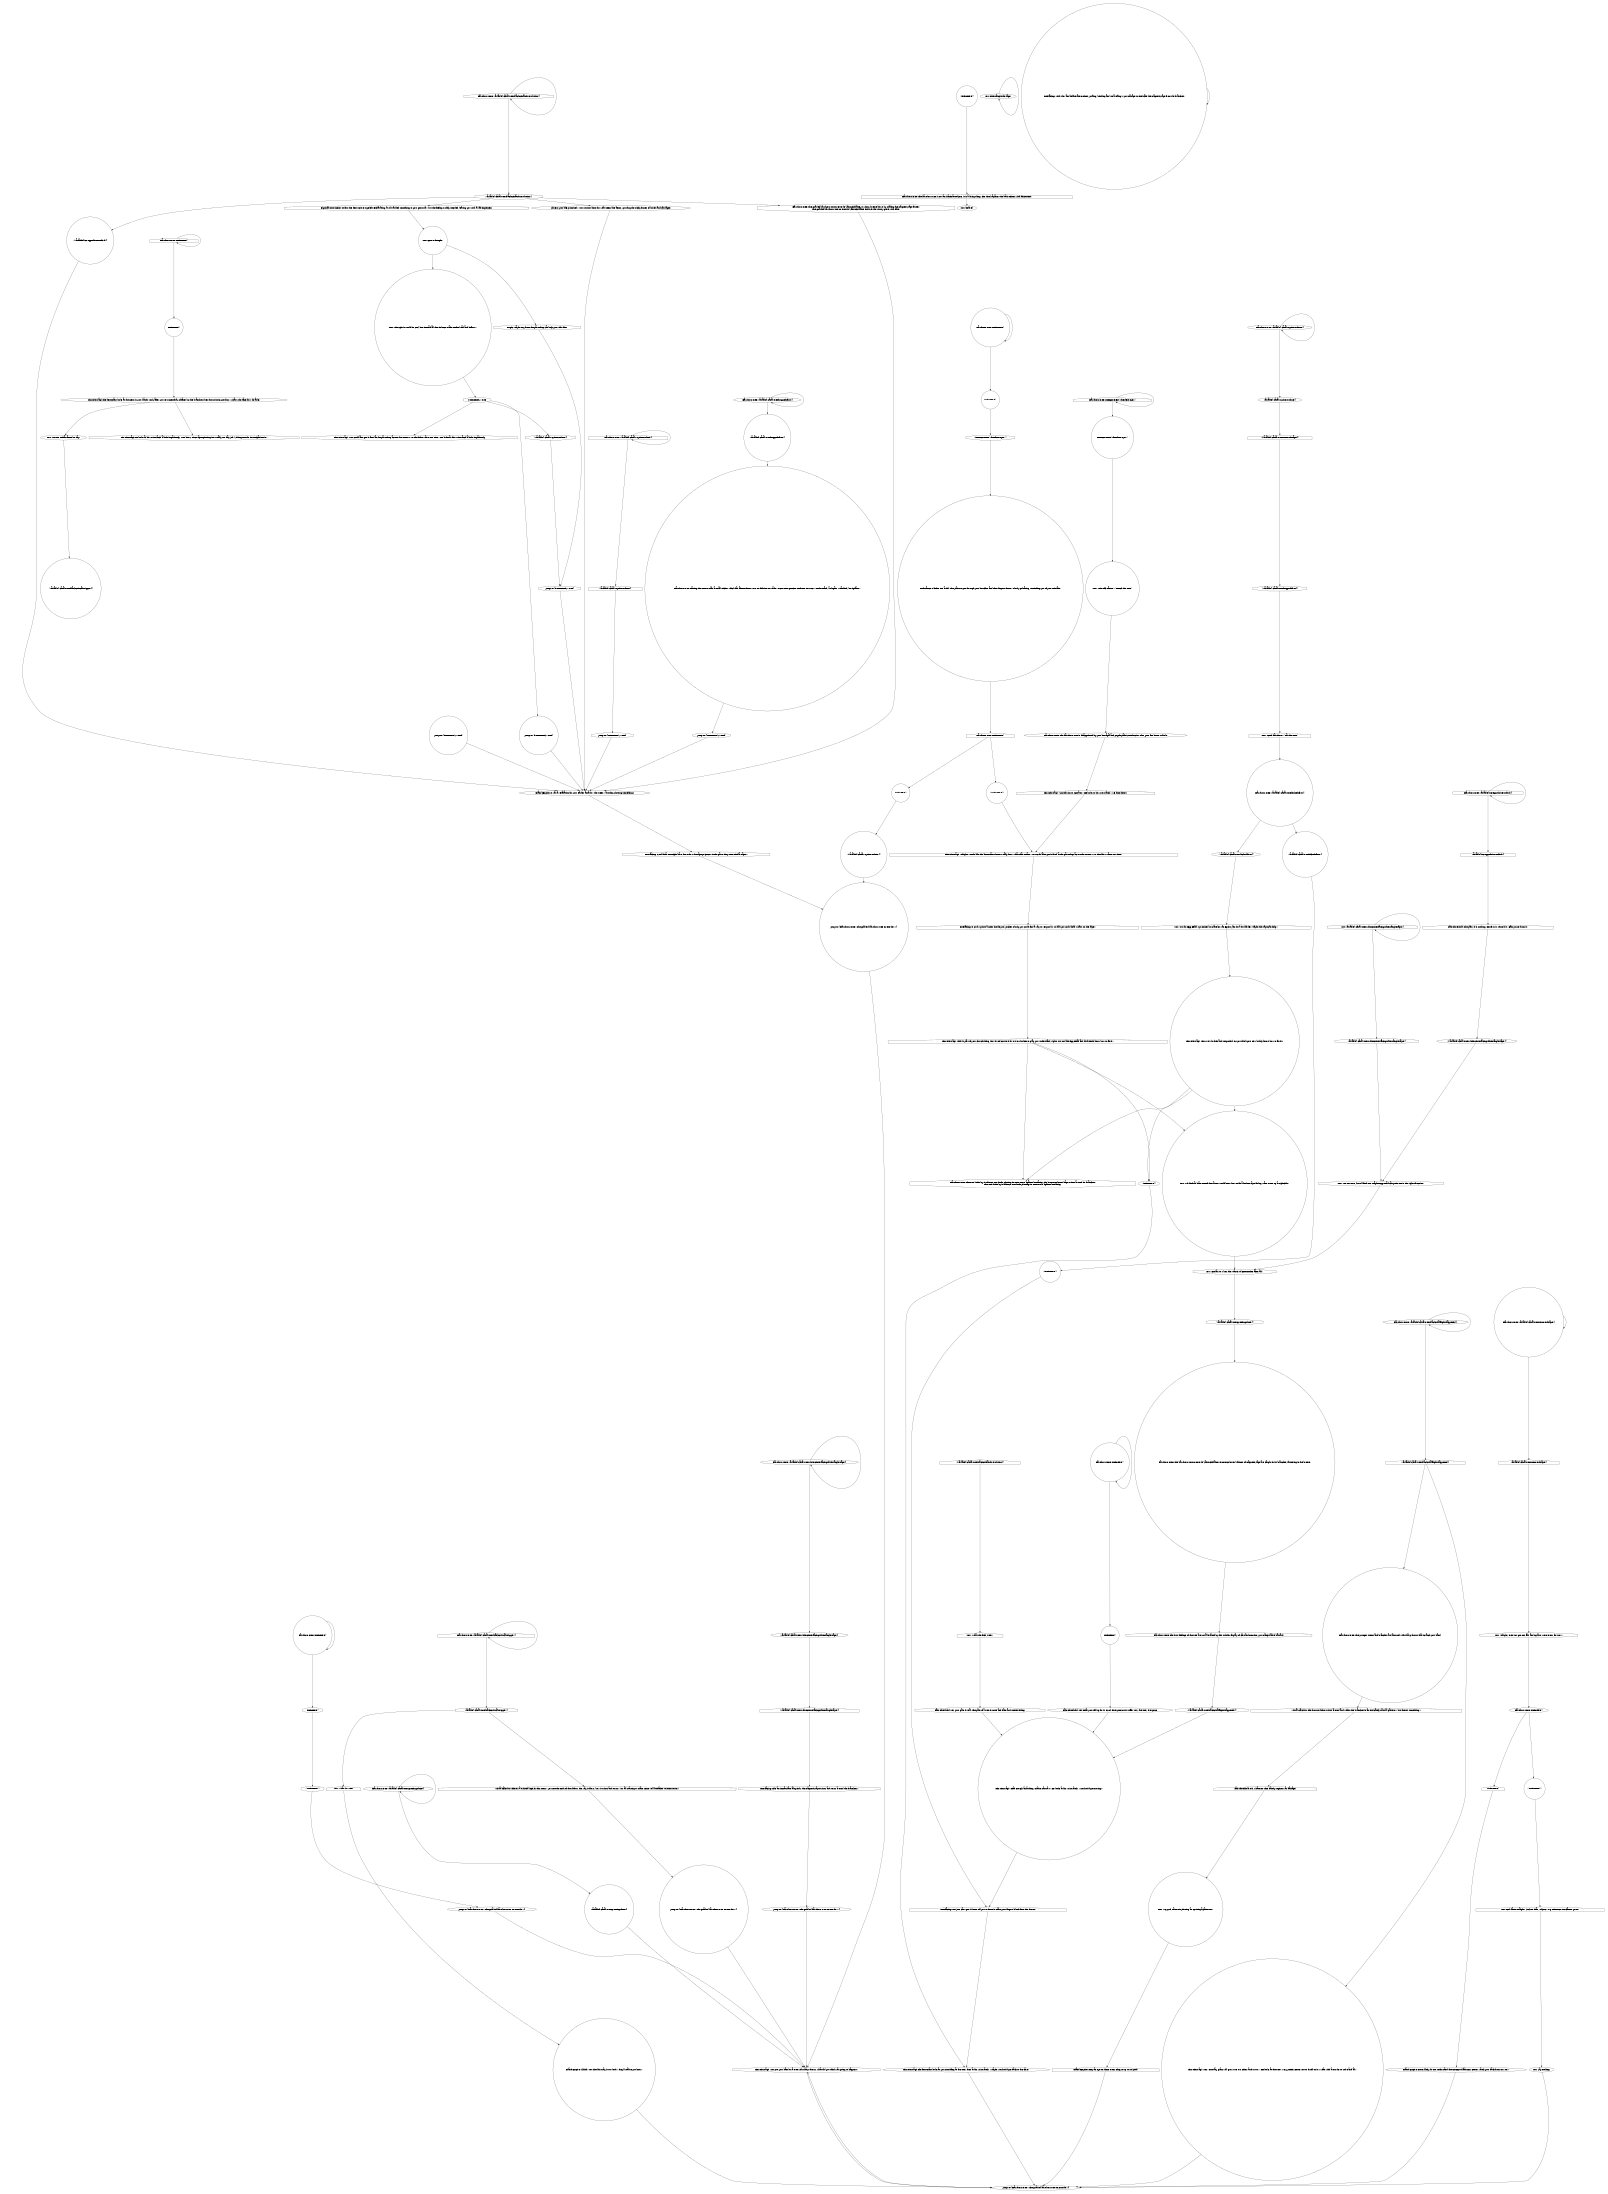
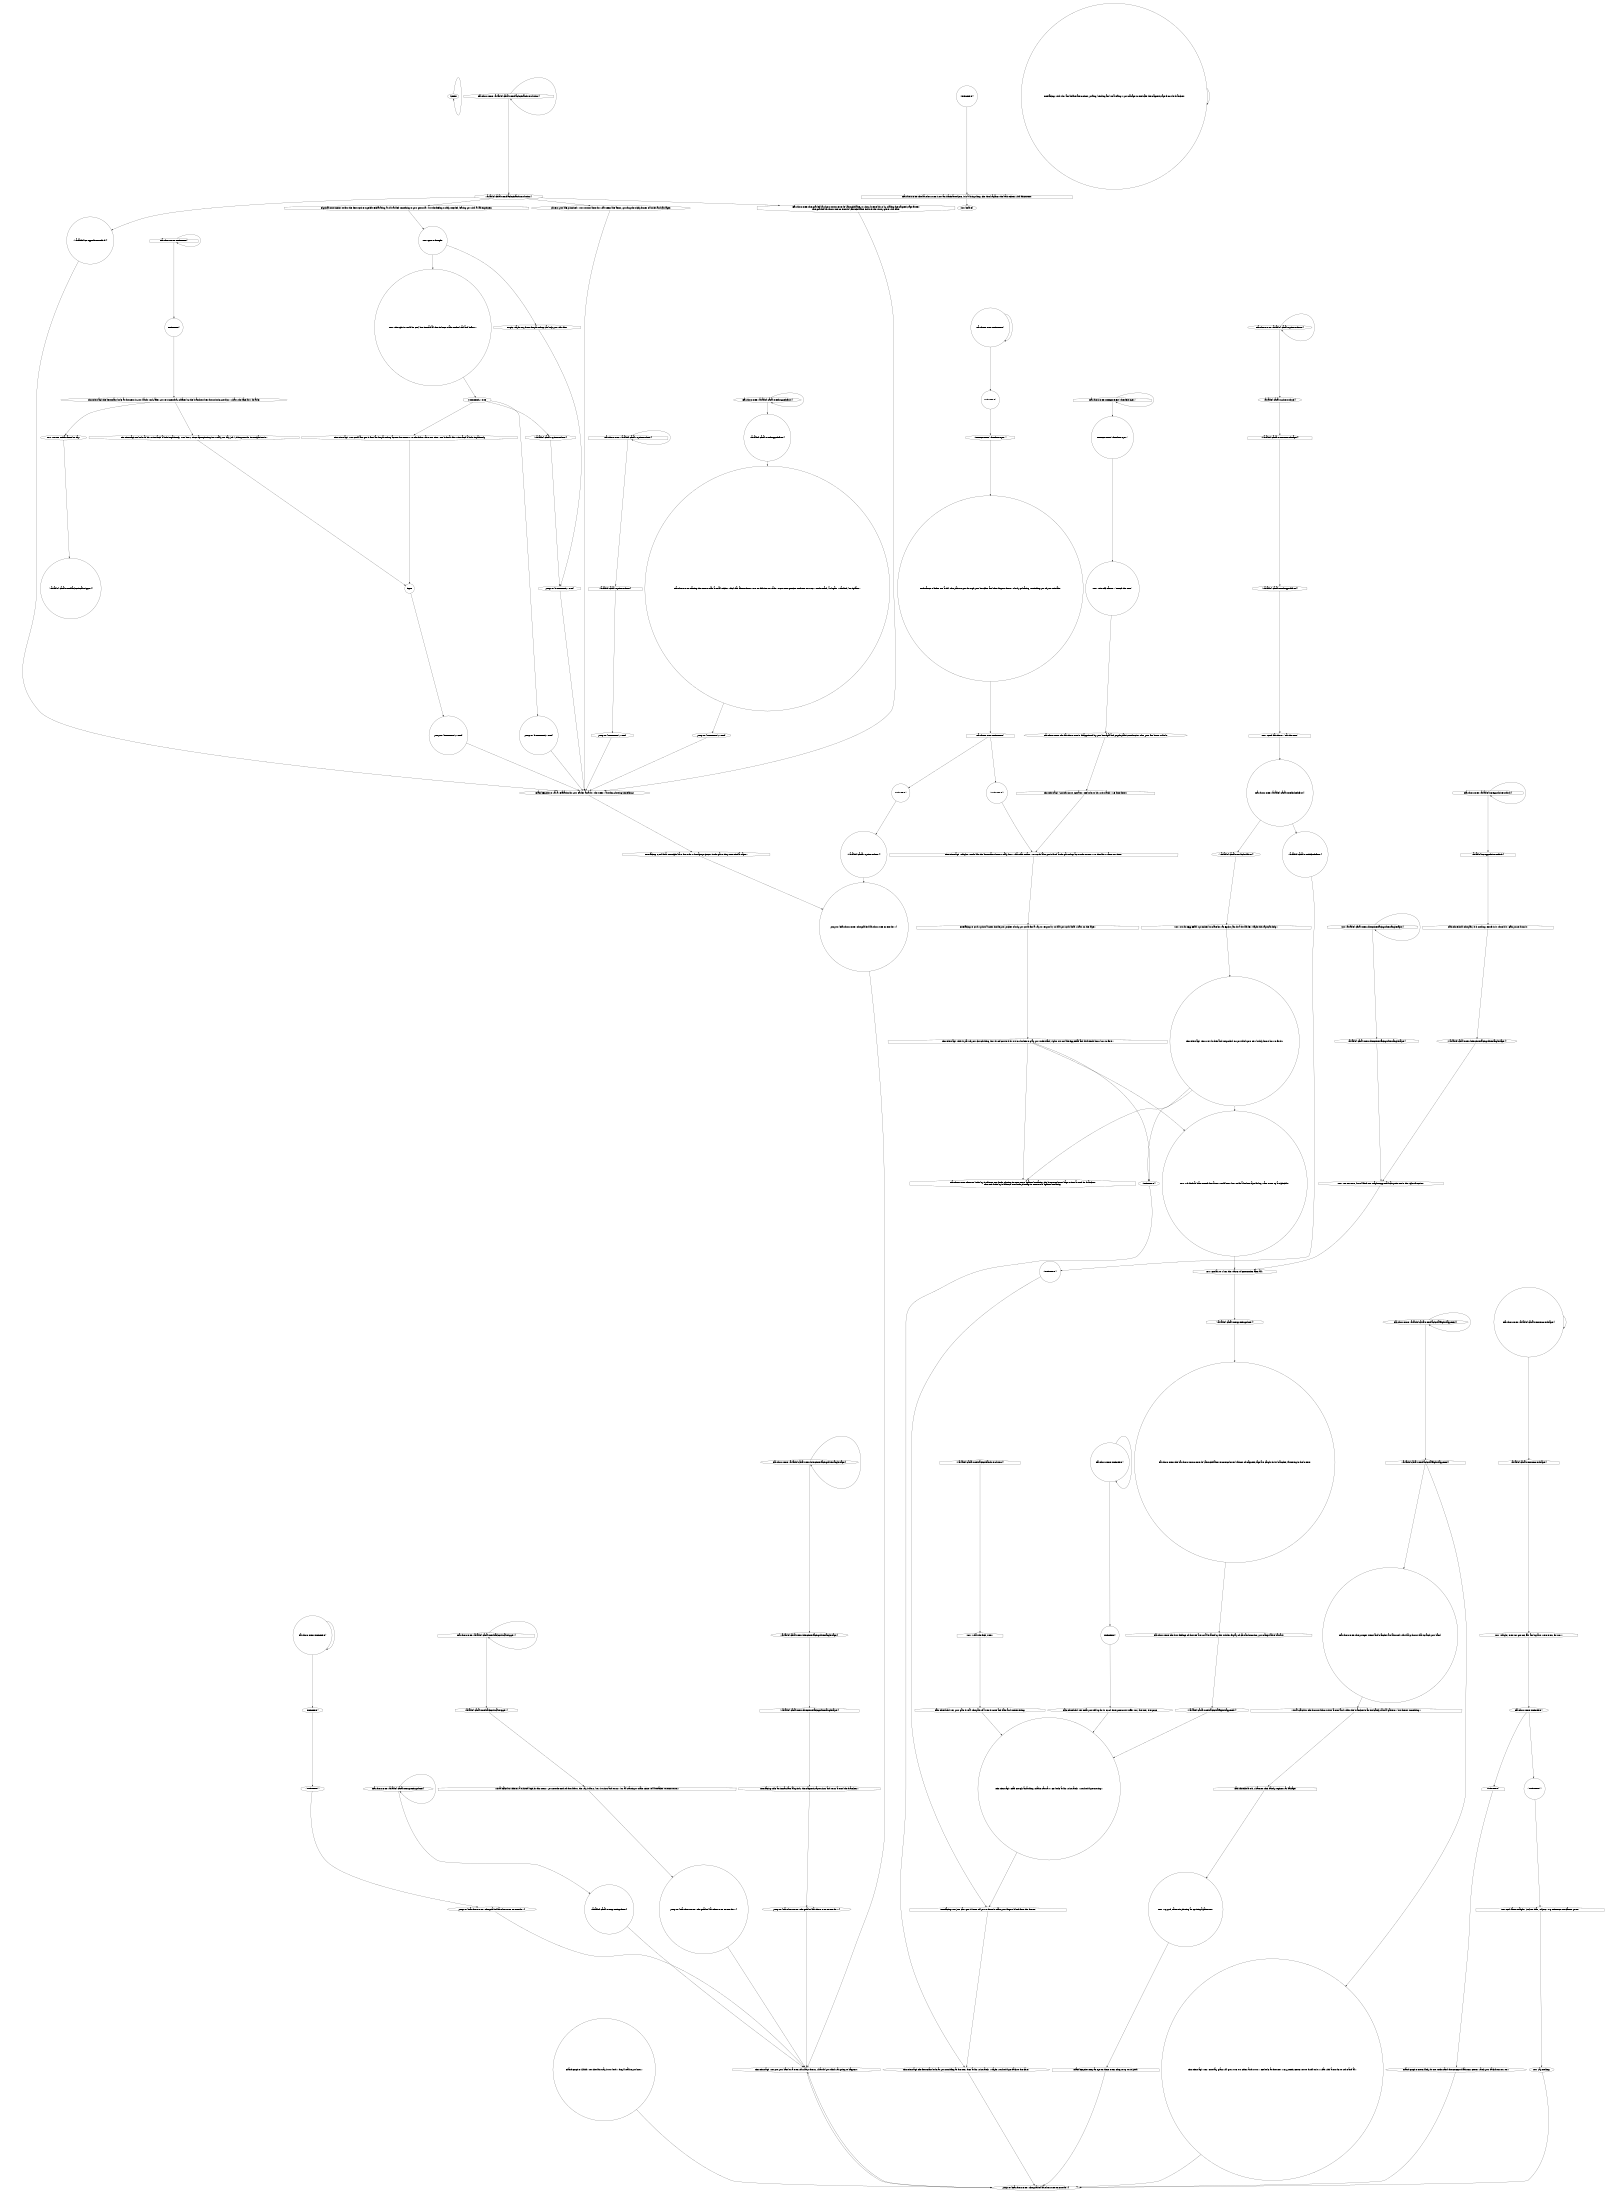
node "START": added
node "You: Disentangle the tape.": removed
node "input": added
node "You: What do I see?": removed
